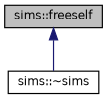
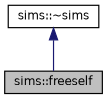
edge "sims::~sims" -> "sims::freeself": reversed
